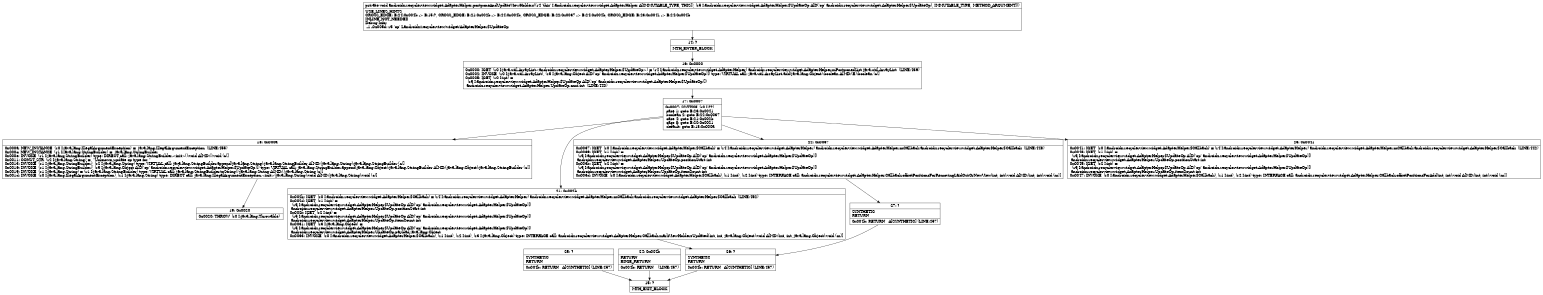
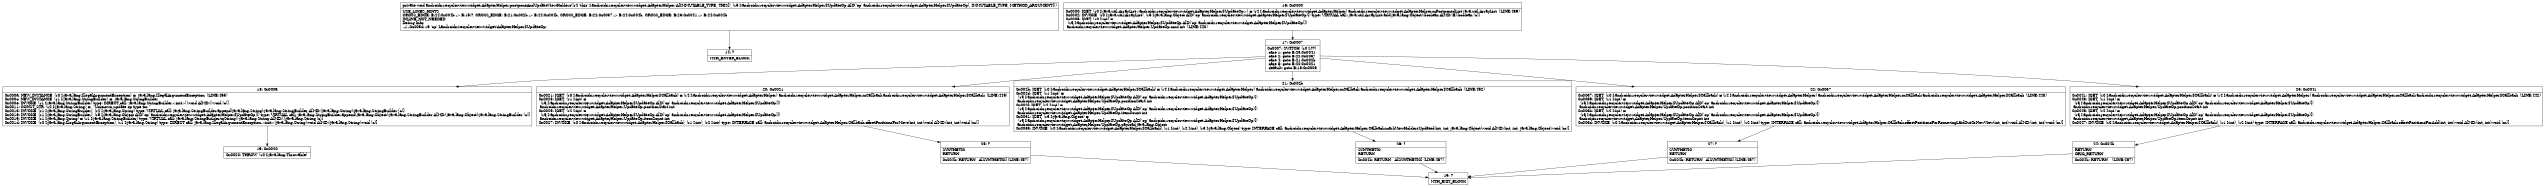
edge "14: ?" -> "16: 0x0000": removed
node "20: 0x0021": added
node "17: 0x0007": text "boolean 2: goto B:22:0x0037" -> "case 2: goto B:22:0x0037"
edge "23: 0x0041" -> "24: 0x004b": added
edge "27: ?" -> "26: ?": now "27: ?" -> "15: ?"
node "24: 0x004b": text "EDGE_RETURN" -> "ORIG_RETURN"
